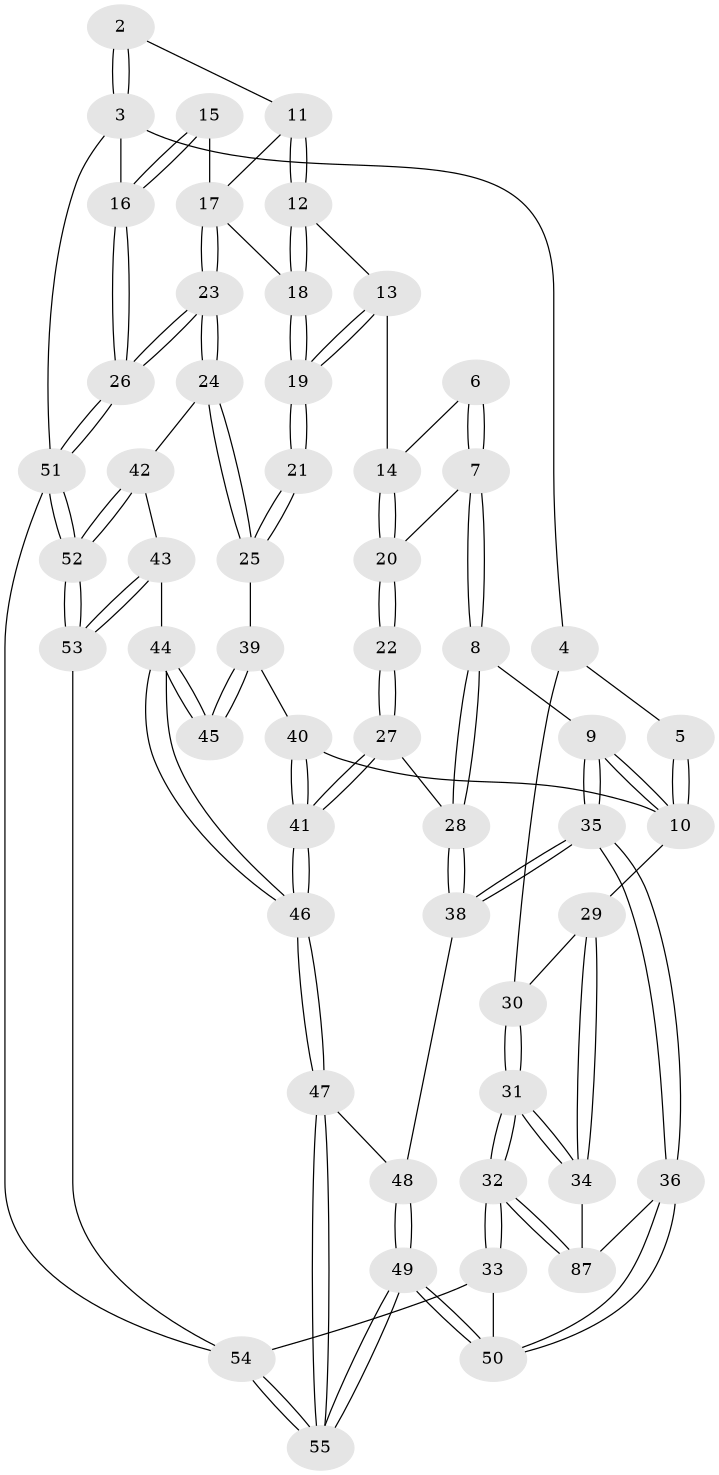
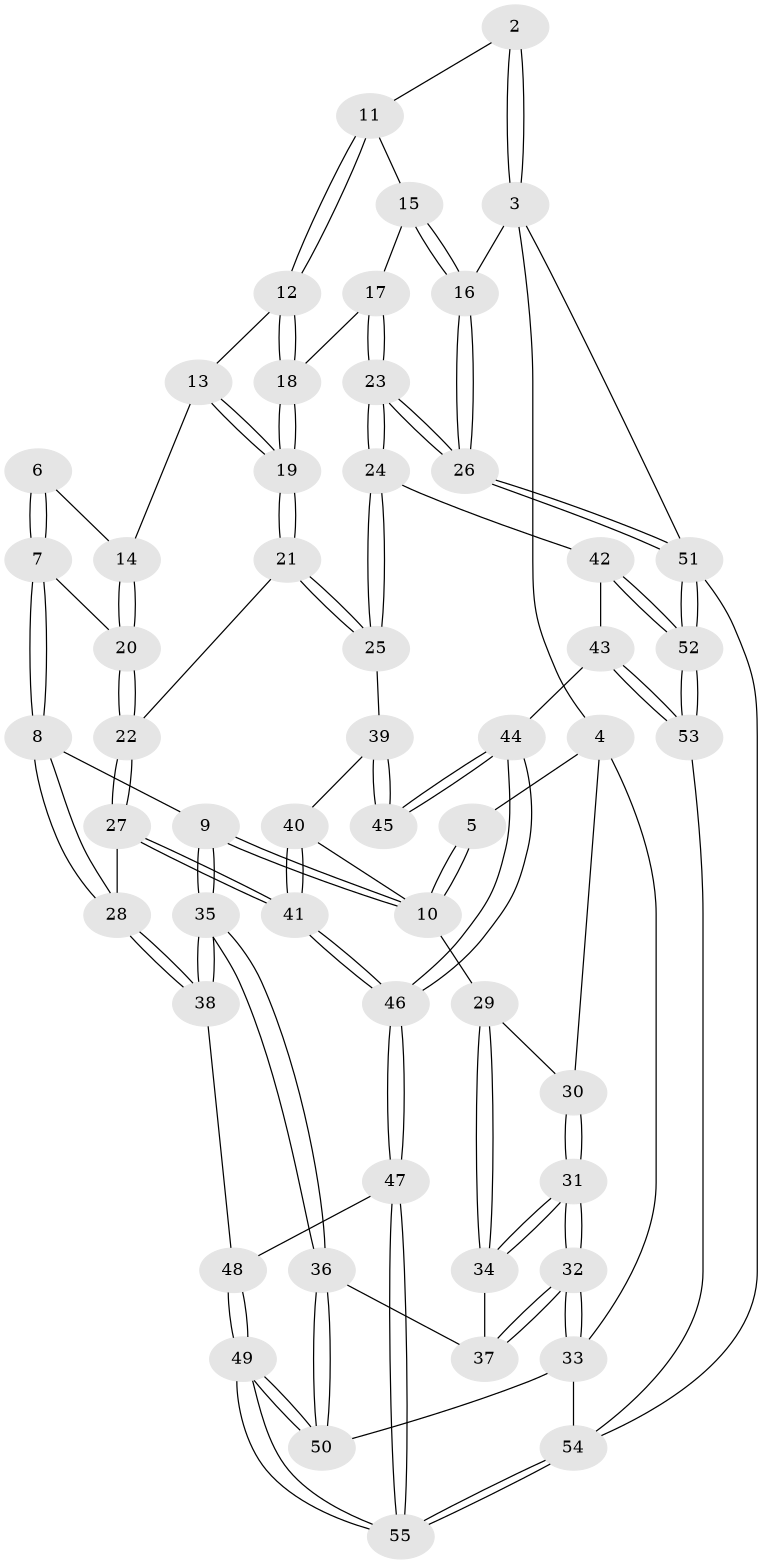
edge "11" -- "17": now "11" -- "15"
edge "21" -- "22": added
edge "4" -- "33": added
node "87": label "87" -> "37"
